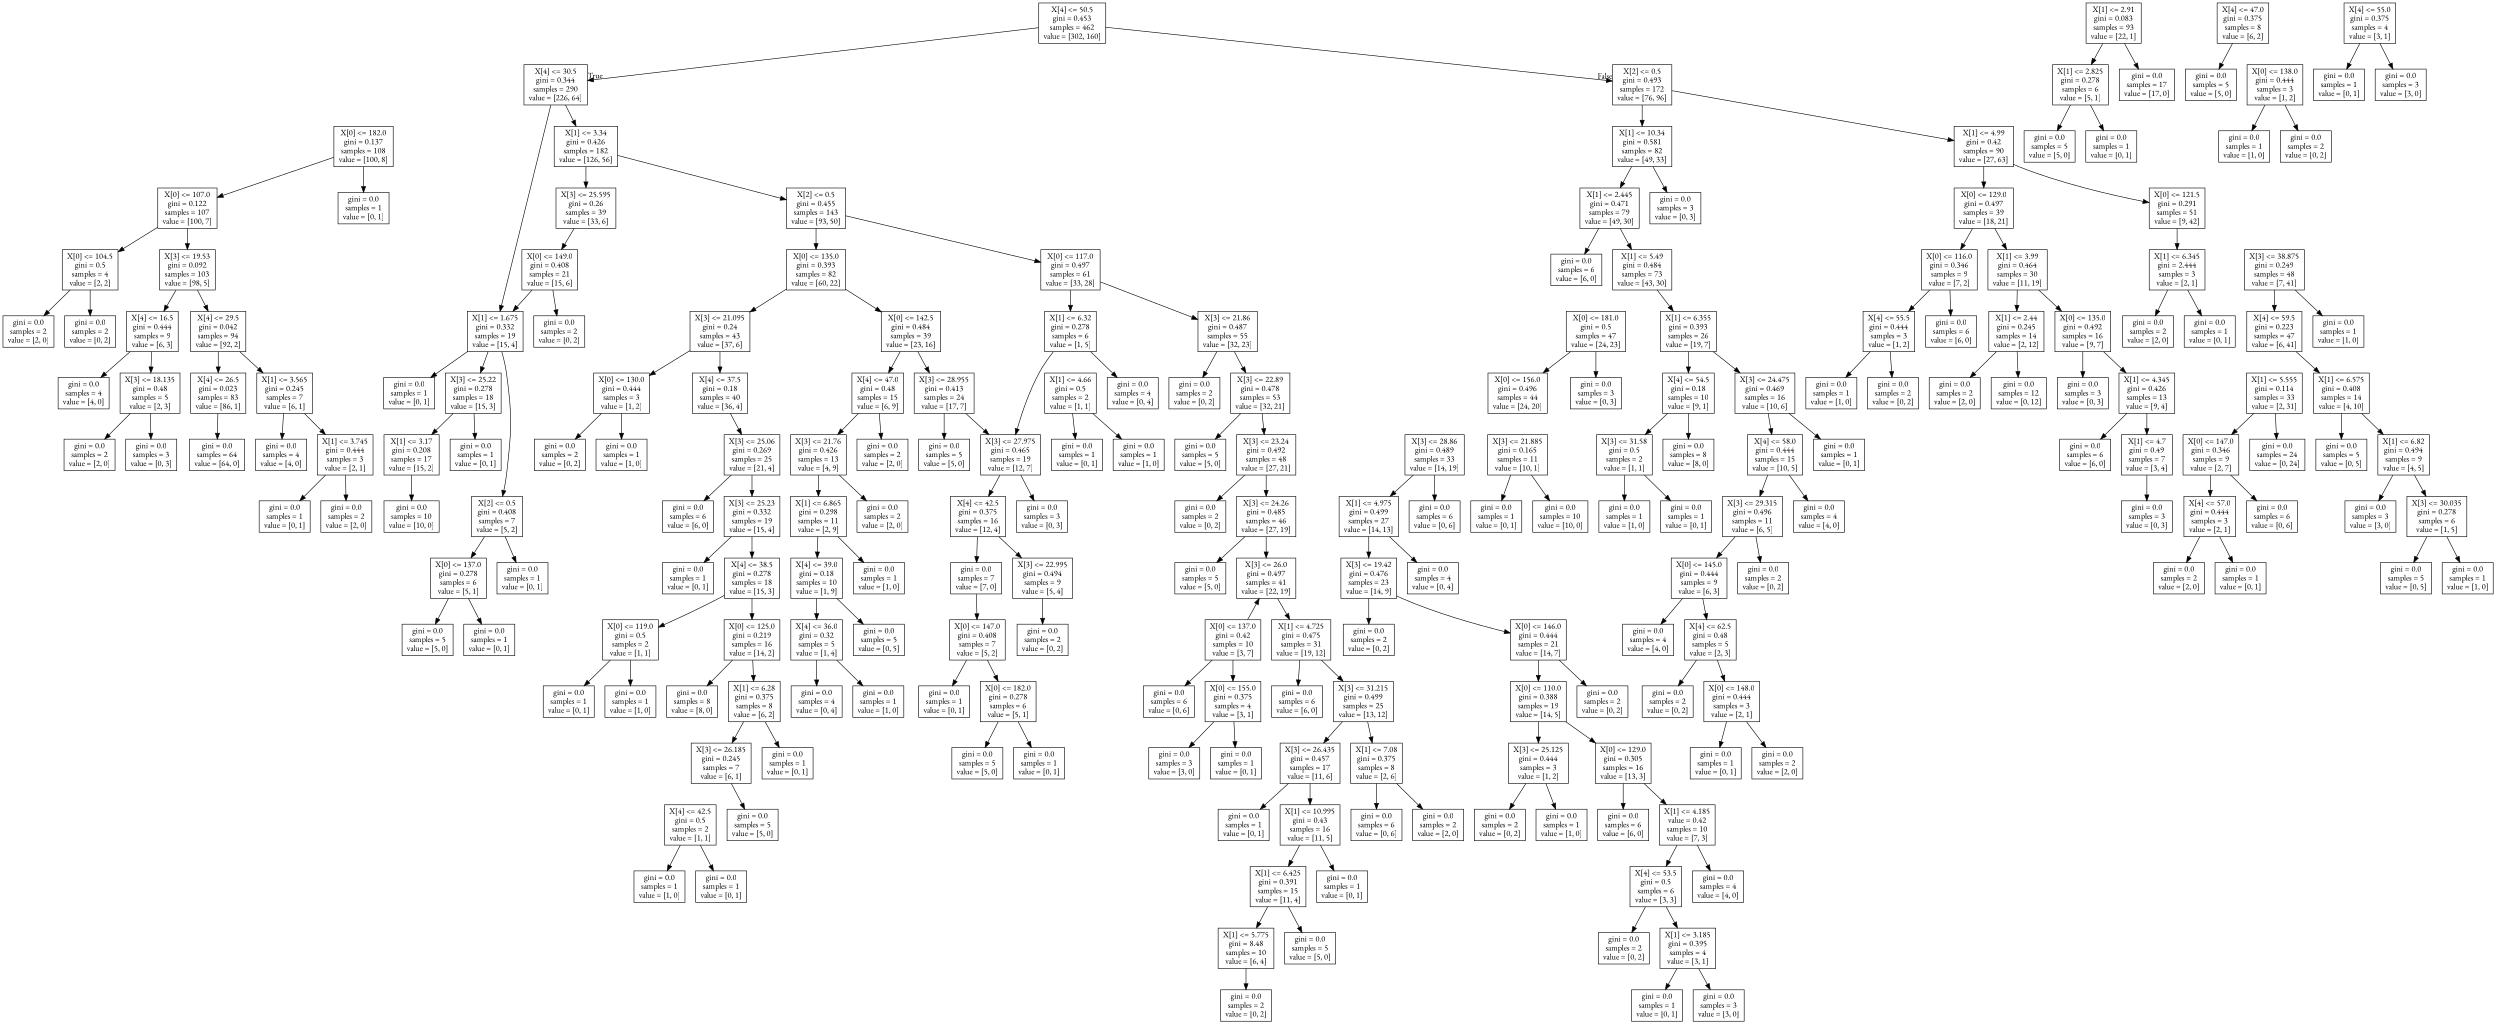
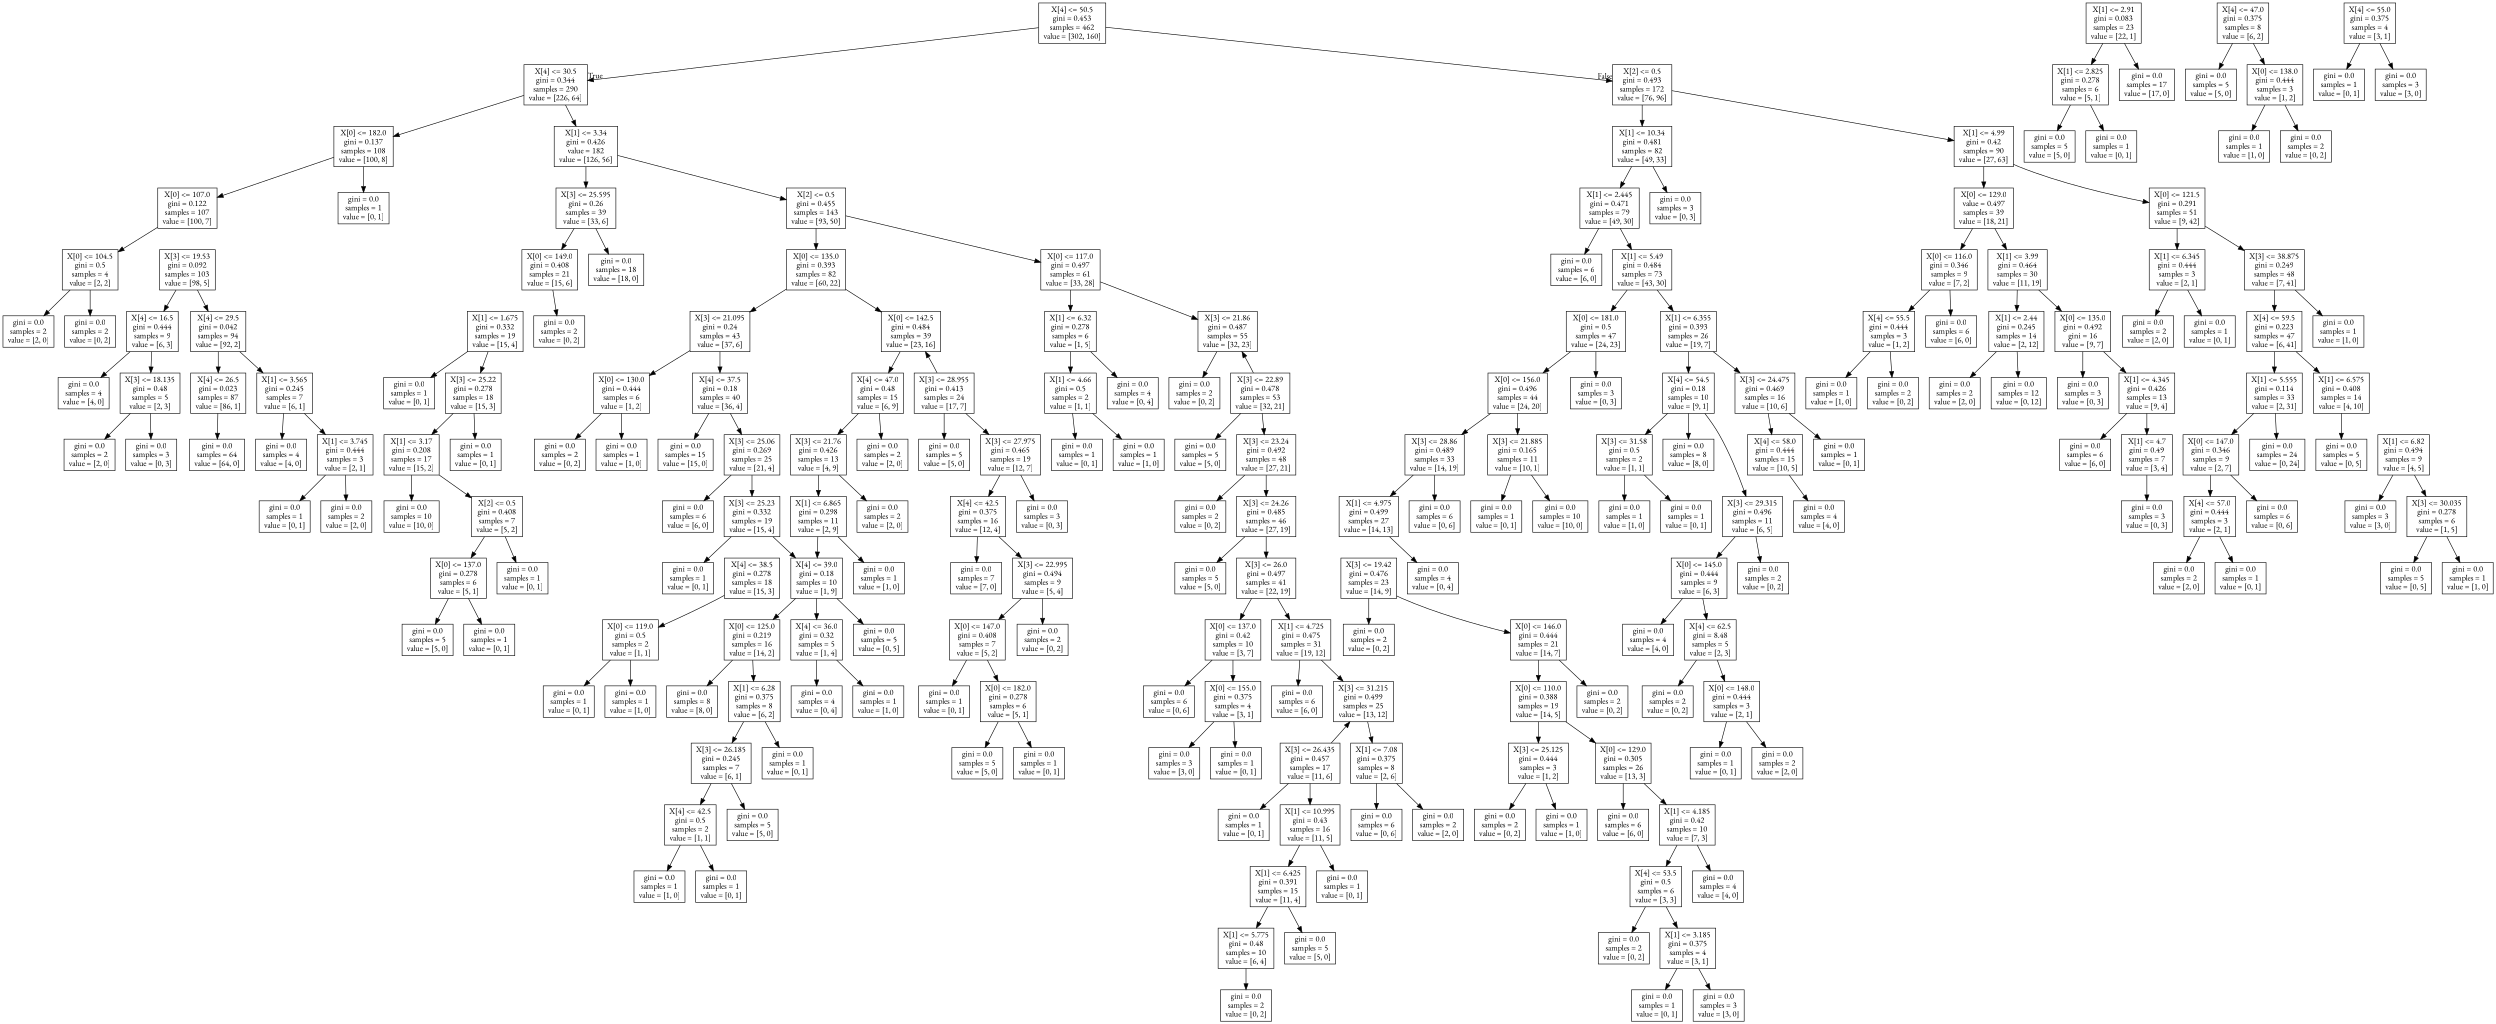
node "X[1] <= 2.91 gini = 0.083 samples = 93 value = [22, 1]": label "X[1] <= 2.91 gini = 0.083 samples = 93 value = [22, 1]" -> "X[1] <= 2.91 gini = 0.083 samples = 23 value = [22, 1]"
edge "X[4] <= 47.0 gini = 0.375 samples = 8 value = [6, 2]" -> "X[0] <= 138.0 gini = 0.444 samples = 3 value = [1, 2]": added
node "X[1] <= 3.34 gini = 0.426 samples = 182 value = [126, 56]": label "X[1] <= 3.34 gini = 0.426 samples = 182 value = [126, 56]" -> "X[1] <= 3.34 gini = 0.426 value = 182 value = [126, 56]"
node "X[1] <= 10.34 gini = 0.581 samples = 82 value = [49, 33]": label "X[1] <= 10.34 gini = 0.581 samples = 82 value = [49, 33]" -> "X[1] <= 10.34 gini = 0.481 samples = 82 value = [49, 33]"
edge "X[4] <= 30.5 gini = 0.344 samples = 290 value = [226, 64]" -> "X[1] <= 1.675 gini = 0.332 samples = 19 value = [15, 4]": now "X[4] <= 30.5 gini = 0.344 samples = 290 value = [226, 64]" -> "X[0] <= 182.0 gini = 0.137 samples = 108 value = [100, 8]"
node "X[0] <= 129.0 gini = 0.497 samples = 39 value = [18, 21]": label "X[0] <= 129.0 gini = 0.497 samples = 39 value = [18, 21]" -> "X[0] <= 129.0 value = 0.497 samples = 39 value = [18, 21]"
edge "X[0] <= 107.0 gini = 0.122 samples = 107 value = [100, 7]" -> "X[3] <= 19.53 gini = 0.092 samples = 103 value = [98, 5]": removed
edge "X[0] <= 121.5 gini = 0.291 samples = 51 value = [9, 42]" -> "X[3] <= 38.875 gini = 0.249 samples = 48 value = [7, 41]": added
node "gini = 0.0 samples = 18 value = [18, 0]": added
node "X[1] <= 6.345 gini = 2.444 samples = 3 value = [2, 1]": label "X[1] <= 6.345 gini = 2.444 samples = 3 value = [2, 1]" -> "X[1] <= 6.345 gini = 0.444 samples = 3 value = [2, 1]"
edge "X[0] <= 149.0 gini = 0.408 samples = 21 value = [15, 6]" -> "X[1] <= 1.675 gini = 0.332 samples = 19 value = [15, 4]": removed
edge "X[1] <= 5.49 gini = 0.484 samples = 73 value = [43, 30]" -> "X[0] <= 181.0 gini = 0.5 samples = 47 value = [24, 23]": added
node "X[0] <= 135.0 gini = 0.492 samples = 16 value = [9, 7]": label "X[0] <= 135.0 gini = 0.492 samples = 16 value = [9, 7]" -> "X[0] <= 135.0 gini = 0.492 gini = 16 value = [9, 7]"
edge "X[4] <= 59.5 gini = 0.223 samples = 47 value = [6, 41]" -> "X[1] <= 5.555 gini = 0.114 samples = 33 value = [2, 31]": added
edge "X[0] <= 142.5 gini = 0.484 samples = 39 value = [23, 16]" -> "X[3] <= 28.955 gini = 0.413 samples = 24 value = [17, 7]": reversed
edge "X[3] <= 21.86 gini = 0.487 samples = 55 value = [32, 23]" -> "X[3] <= 22.89 gini = 0.478 samples = 53 value = [32, 21]": reversed
edge "X[1] <= 6.32 gini = 0.278 samples = 6 value = [1, 5]" -> "X[3] <= 27.975 gini = 0.465 samples = 19 value = [12, 7]": now "X[1] <= 6.32 gini = 0.278 samples = 6 value = [1, 5]" -> "X[1] <= 4.66 gini = 0.5 samples = 2 value = [1, 1]"
node "X[4] <= 26.5 gini = 0.023 samples = 83 value = [86, 1]": label "X[4] <= 26.5 gini = 0.023 samples = 83 value = [86, 1]" -> "X[4] <= 26.5 gini = 0.023 samples = 87 value = [86, 1]"
node "X[0] <= 130.0 gini = 0.444 samples = 3 value = [1, 2]": label "X[0] <= 130.0 gini = 0.444 samples = 3 value = [1, 2]" -> "X[0] <= 130.0 gini = 0.444 samples = 6 value = [1, 2]"
edge "X[1] <= 1.675 gini = 0.332 samples = 19 value = [15, 4]" -> "X[2] <= 0.5 gini = 0.408 samples = 7 value = [5, 2]": now "X[1] <= 3.17 gini = 0.208 samples = 17 value = [15, 2]" -> "X[2] <= 0.5 gini = 0.408 samples = 7 value = [5, 2]"
edge "X[0] <= 156.0 gini = 0.496 samples = 44 value = [24, 20]" -> "X[3] <= 21.885 gini = 0.165 samples = 11 value = [10, 1]": added
edge "X[0] <= 156.0 gini = 0.496 samples = 44 value = [24, 20]" -> "X[3] <= 28.86 gini = 0.489 samples = 33 value = [14, 19]": added
edge "X[1] <= 6.575 gini = 0.408 samples = 14 value = [4, 10]" -> "X[1] <= 6.82 gini = 0.494 samples = 9 value = [4, 5]": removed
node "gini = 0.0 samples = 15 value = [15, 0]": added
edge "X[4] <= 58.0 gini = 0.444 samples = 15 value = [10, 5]" -> "X[3] <= 29.315 gini = 0.496 samples = 11 value = [6, 5]": now "X[4] <= 54.5 gini = 0.18 samples = 10 value = [9, 1]" -> "X[3] <= 29.315 gini = 0.496 samples = 11 value = [6, 5]"
edge "X[3] <= 25.23 gini = 0.332 samples = 19 value = [15, 4]" -> "X[4] <= 38.5 gini = 0.278 samples = 18 value = [15, 3]": now "X[3] <= 25.23 gini = 0.332 samples = 19 value = [15, 4]" -> "X[4] <= 39.0 gini = 0.18 samples = 10 value = [1, 9]"
edge "X[1] <= 4.975 gini = 0.499 samples = 27 value = [14, 13]" -> "X[3] <= 19.42 gini = 0.476 samples = 23 value = [14, 9]": removed
edge "gini = 0.0 samples = 7 value = [7, 0]" -> "X[0] <= 147.0 gini = 0.408 samples = 7 value = [5, 2]": now "X[3] <= 22.995 gini = 0.494 samples = 9 value = [5, 4]" -> "X[0] <= 147.0 gini = 0.408 samples = 7 value = [5, 2]"
edge "X[4] <= 38.5 gini = 0.278 samples = 18 value = [15, 3]" -> "X[0] <= 125.0 gini = 0.219 samples = 16 value = [14, 2]": now "X[4] <= 39.0 gini = 0.18 samples = 10 value = [1, 9]" -> "X[0] <= 125.0 gini = 0.219 samples = 16 value = [14, 2]"
edge "X[0] <= 137.0 gini = 0.42 samples = 10 value = [3, 7]" -> "X[3] <= 26.0 gini = 0.497 samples = 41 value = [22, 19]": reversed
node "X[4] <= 62.5 gini = 0.48 samples = 5 value = [2, 3]": label "X[4] <= 62.5 gini = 0.48 samples = 5 value = [2, 3]" -> "X[4] <= 62.5 gini = 8.48 samples = 5 value = [2, 3]"
edge "X[3] <= 31.215 gini = 0.499 samples = 25 value = [13, 12]" -> "X[3] <= 26.435 gini = 0.457 samples = 17 value = [11, 6]": reversed
node "X[0] <= 129.0 gini = 0.305 samples = 16 value = [13, 3]": label "X[0] <= 129.0 gini = 0.305 samples = 16 value = [13, 3]" -> "X[0] <= 129.0 gini = 0.305 samples = 26 value = [13, 3]"
edge "X[3] <= 26.185 gini = 0.245 samples = 7 value = [6, 1]" -> "X[4] <= 42.5 gini = 0.5 samples = 2 value = [1, 1]": added
node "X[1] <= 4.185 value = 0.42 samples = 10 value = [7, 3]": label "X[1] <= 4.185 value = 0.42 samples = 10 value = [7, 3]" -> "X[1] <= 4.185 gini = 0.42 samples = 10 value = [7, 3]"
node "X[1] <= 5.775 gini = 8.48 samples = 10 value = [6, 4]": label "X[1] <= 5.775 gini = 8.48 samples = 10 value = [6, 4]" -> "X[1] <= 5.775 gini = 0.48 samples = 10 value = [6, 4]"
node "X[1] <= 3.185 gini = 0.395 samples = 4 value = [3, 1]": label "X[1] <= 3.185 gini = 0.395 samples = 4 value = [3, 1]" -> "X[1] <= 3.185 gini = 0.375 samples = 4 value = [3, 1]"
